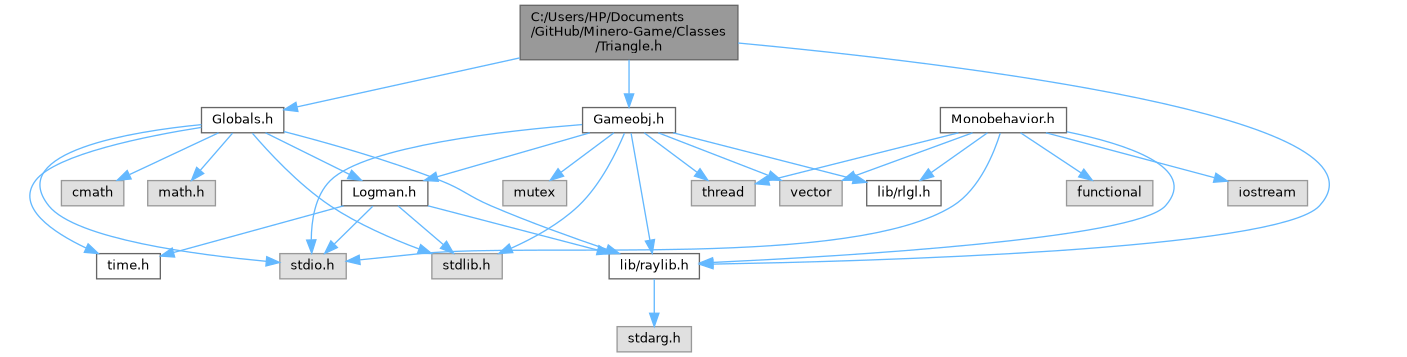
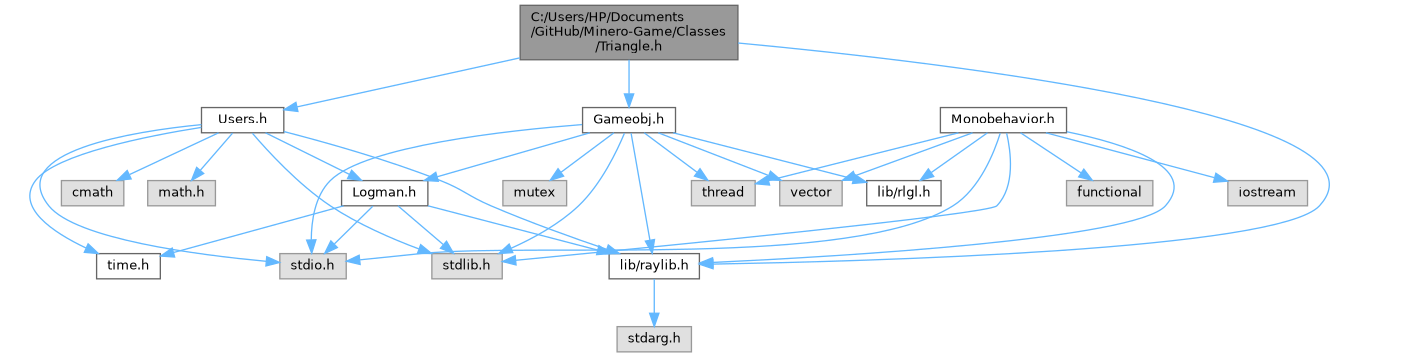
node "Globals.h": label "Globals.h" -> "Users.h"
edge "Monobehavior.h" -> "stdlib.h": added
